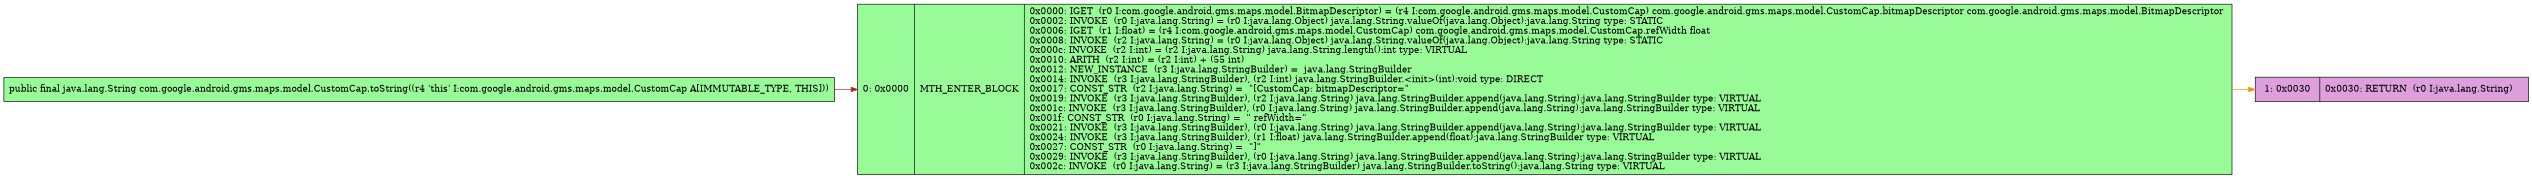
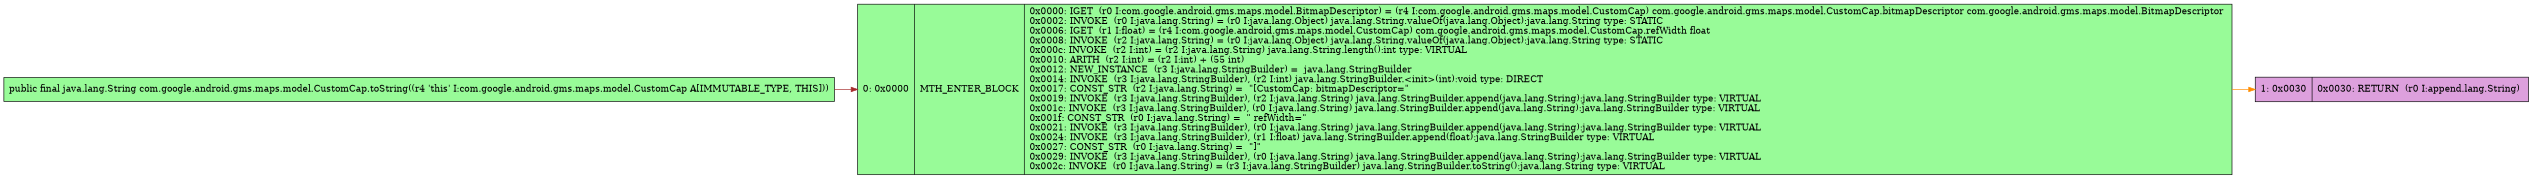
node "1: 0x0030": text "0x0030: RETURN  (r0 I:java.lang.String)" -> "0x0030: RETURN  (r0 I:append.lang.String)"
